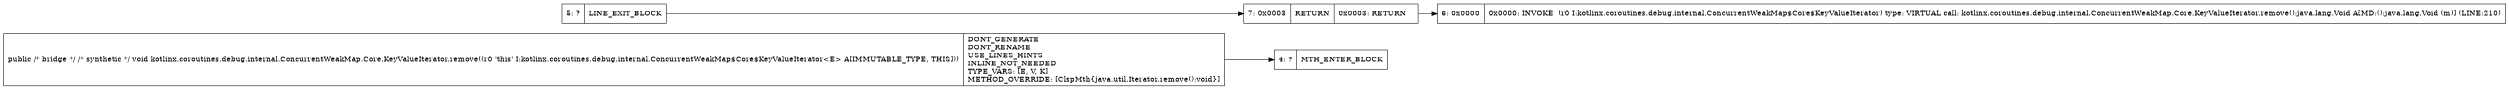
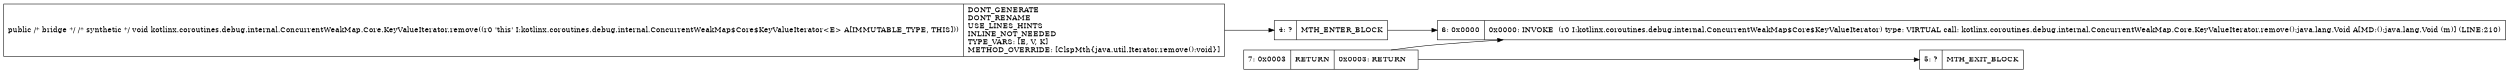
node "5: ?": text "LINE_EXIT_BLOCK" -> "MTH_EXIT_BLOCK"
edge "5: ?" -> "7: 0x0003": reversed
edge "4: ?" -> "6: 0x0000": added
